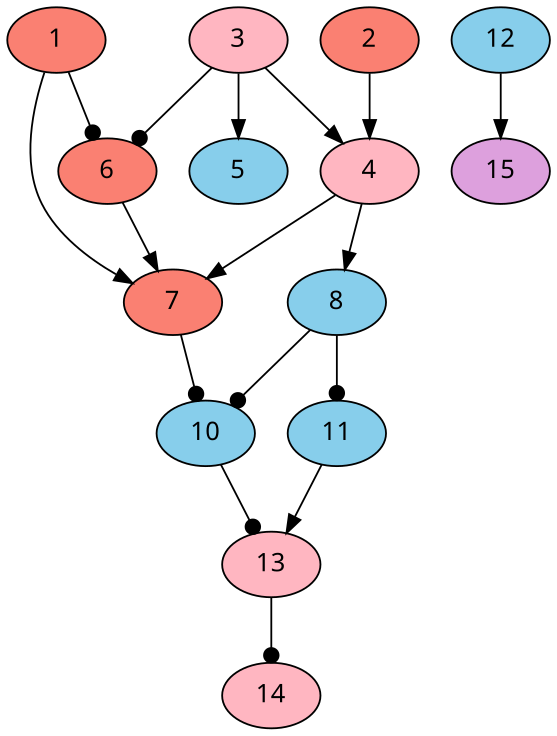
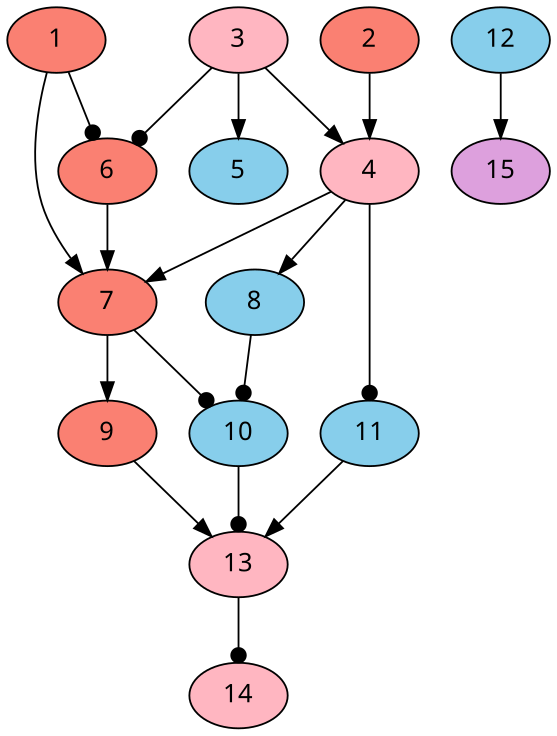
edge "8" -> "11": now "4" -> "11"
node "9": added
